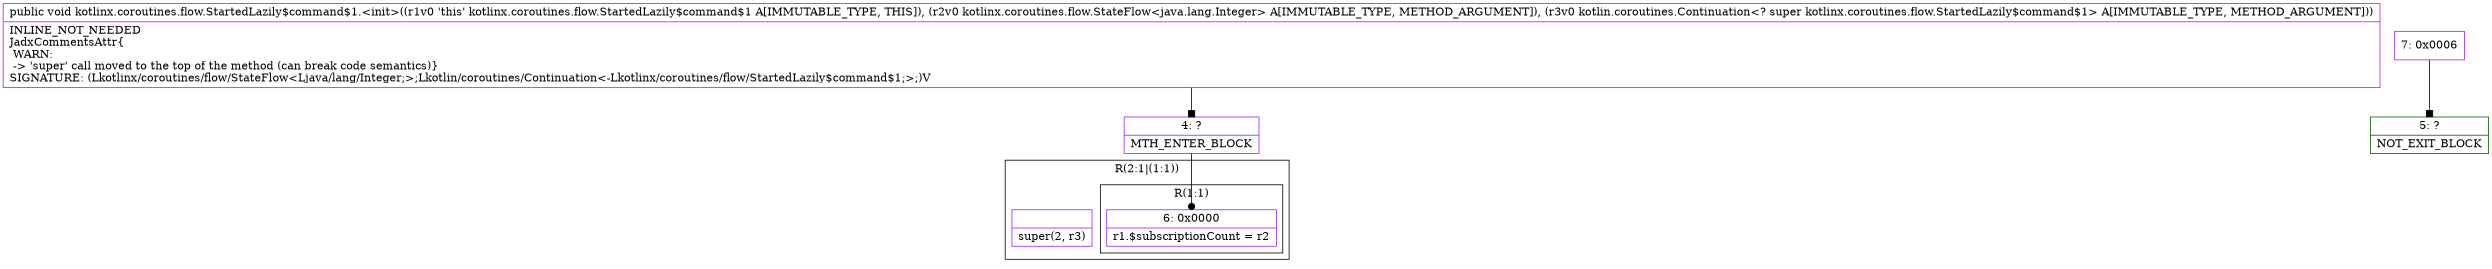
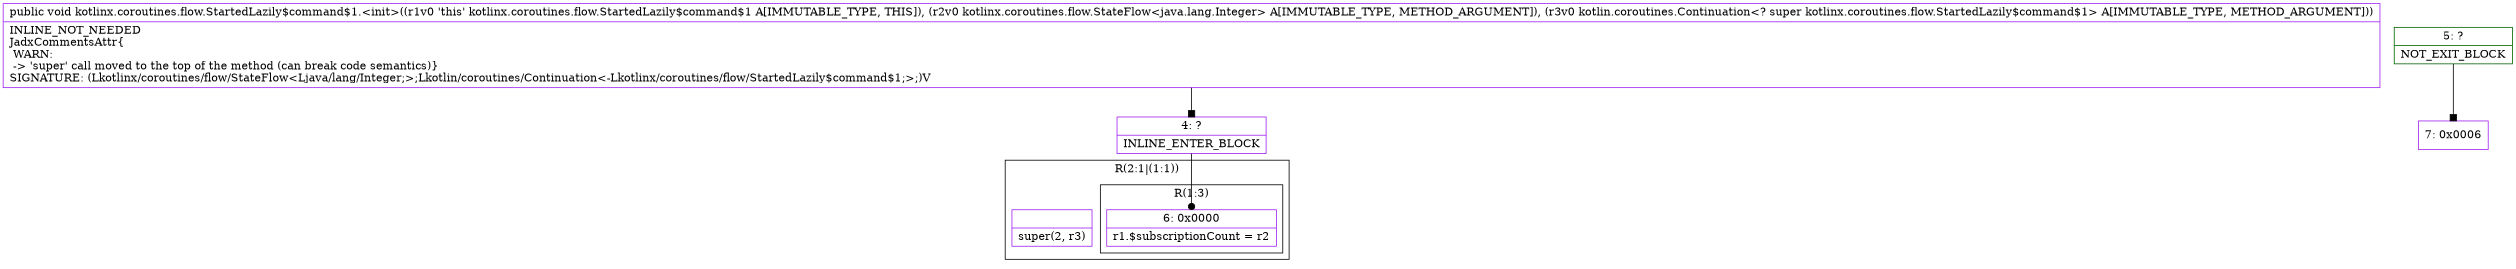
edge "7: 0x0006" -> "5: ?": reversed
node "4: ?": text "MTH_ENTER_BLOCK" -> "INLINE_ENTER_BLOCK"
cluster "R(1:1)": label "R(1:1)" -> "R(1:3)"
